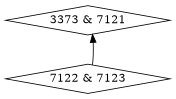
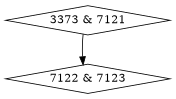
edge "7122 & 7123" -> "3373 & 7121": reversed
